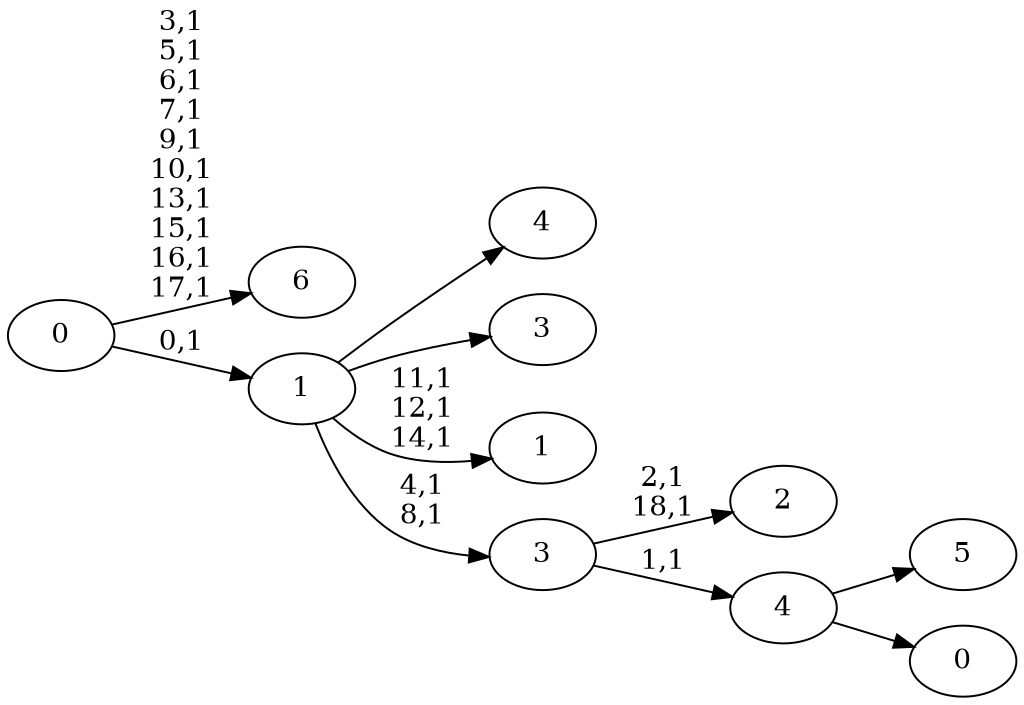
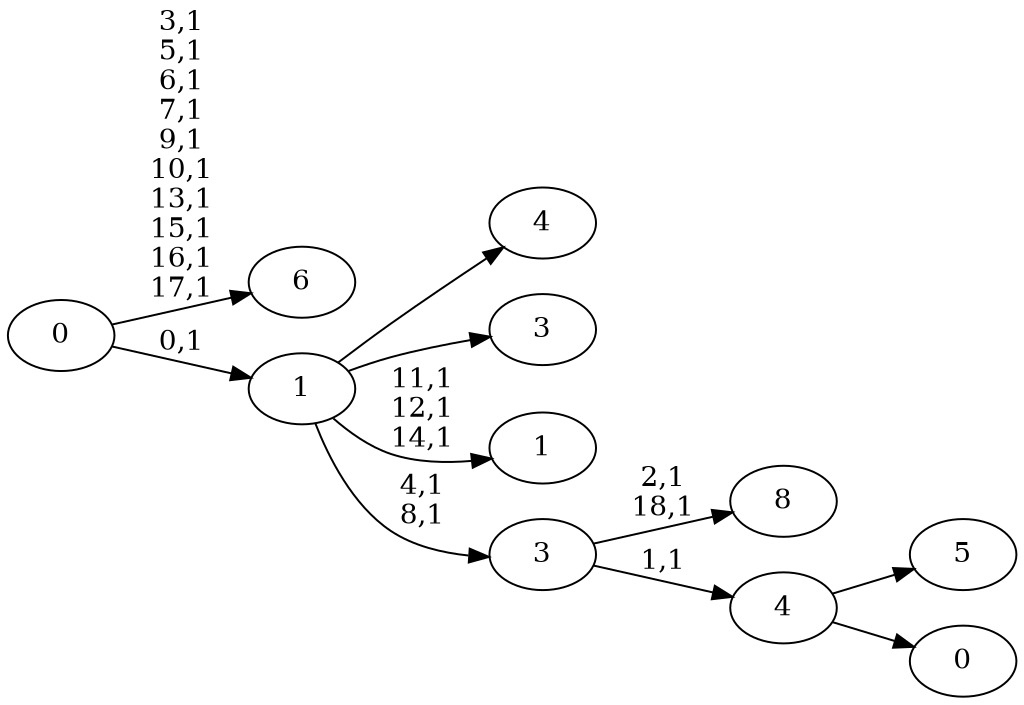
node "2": label "2" -> "8"
